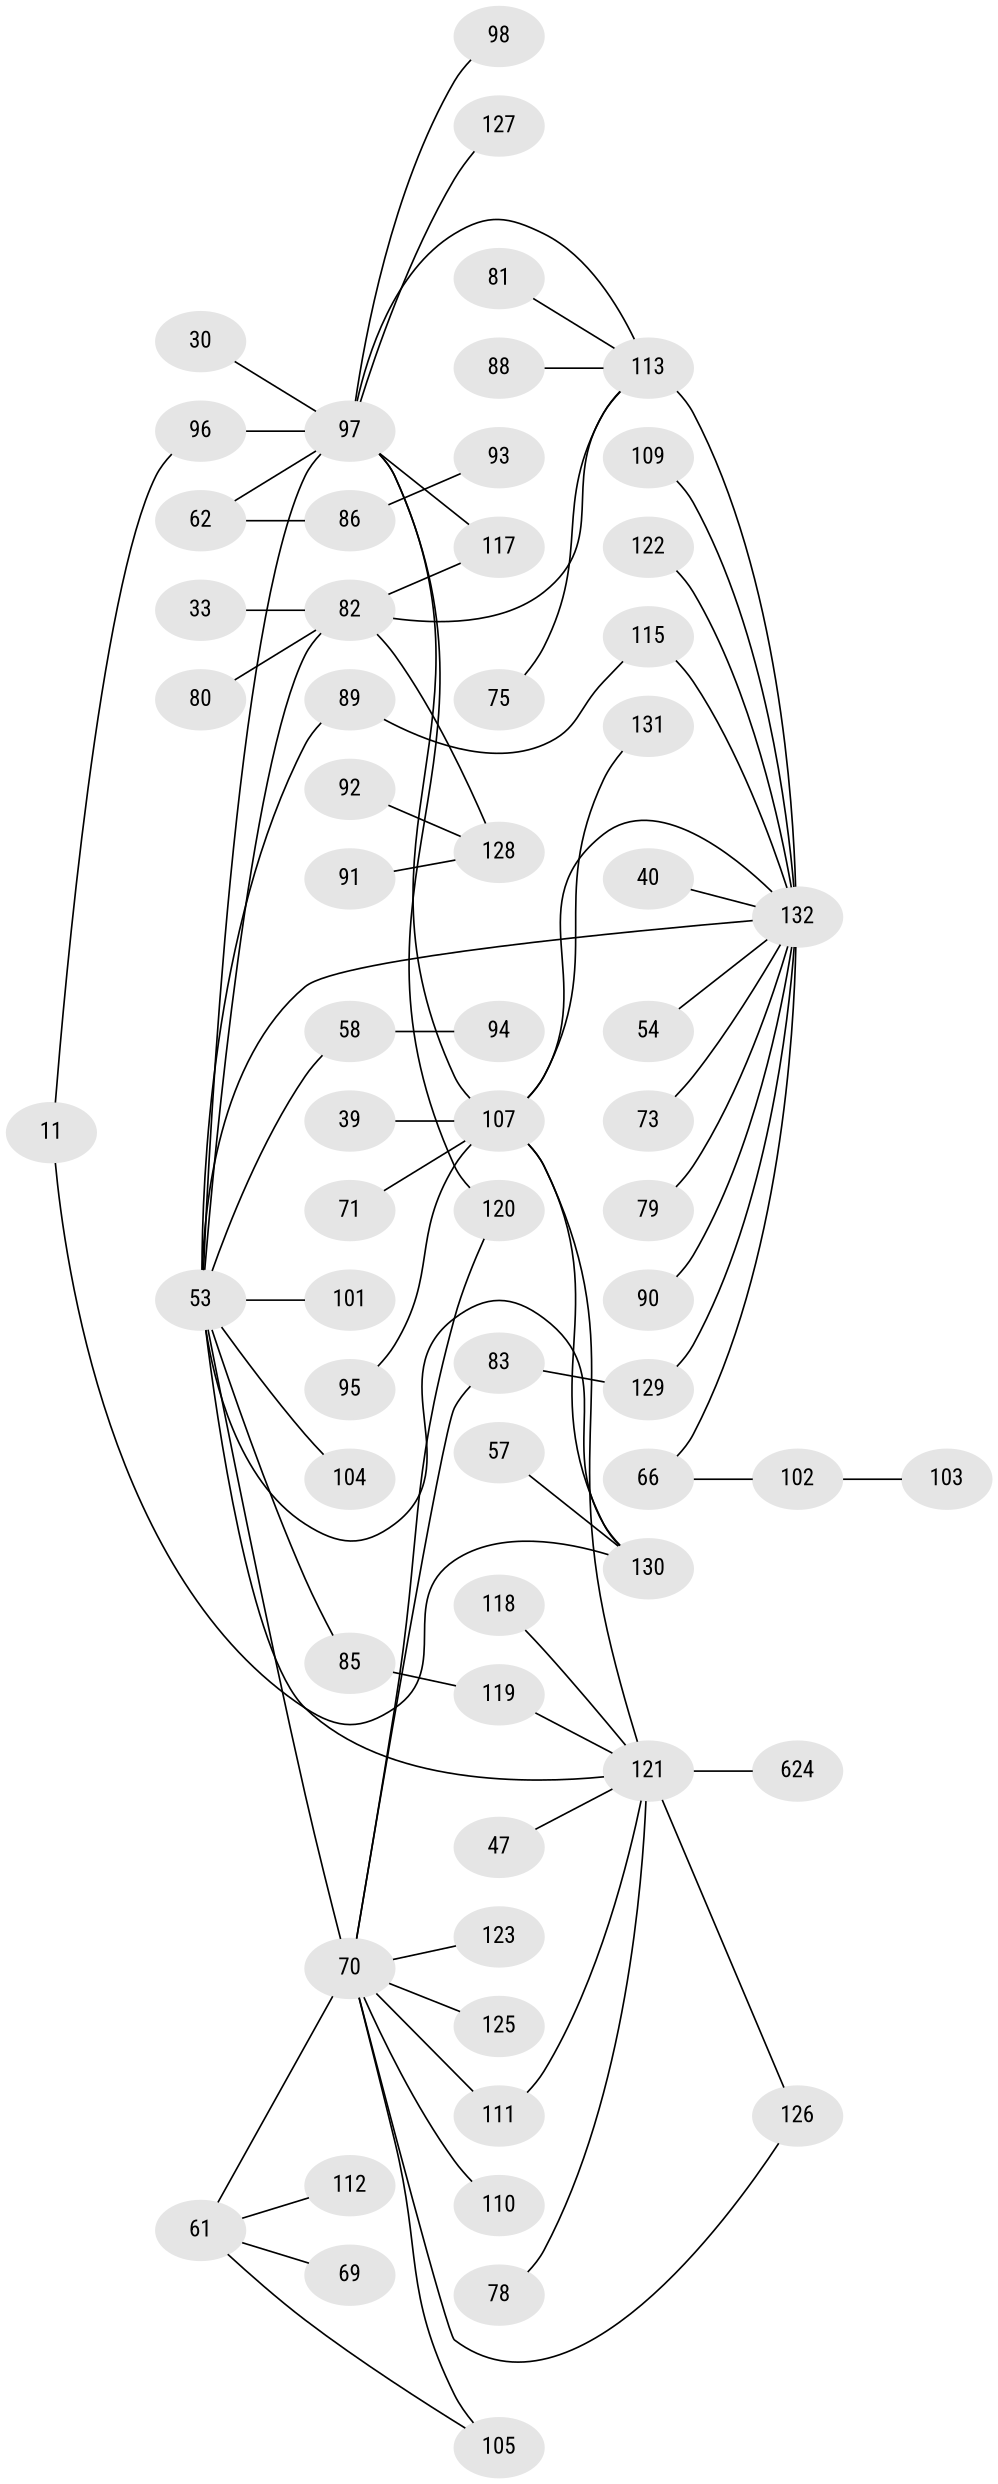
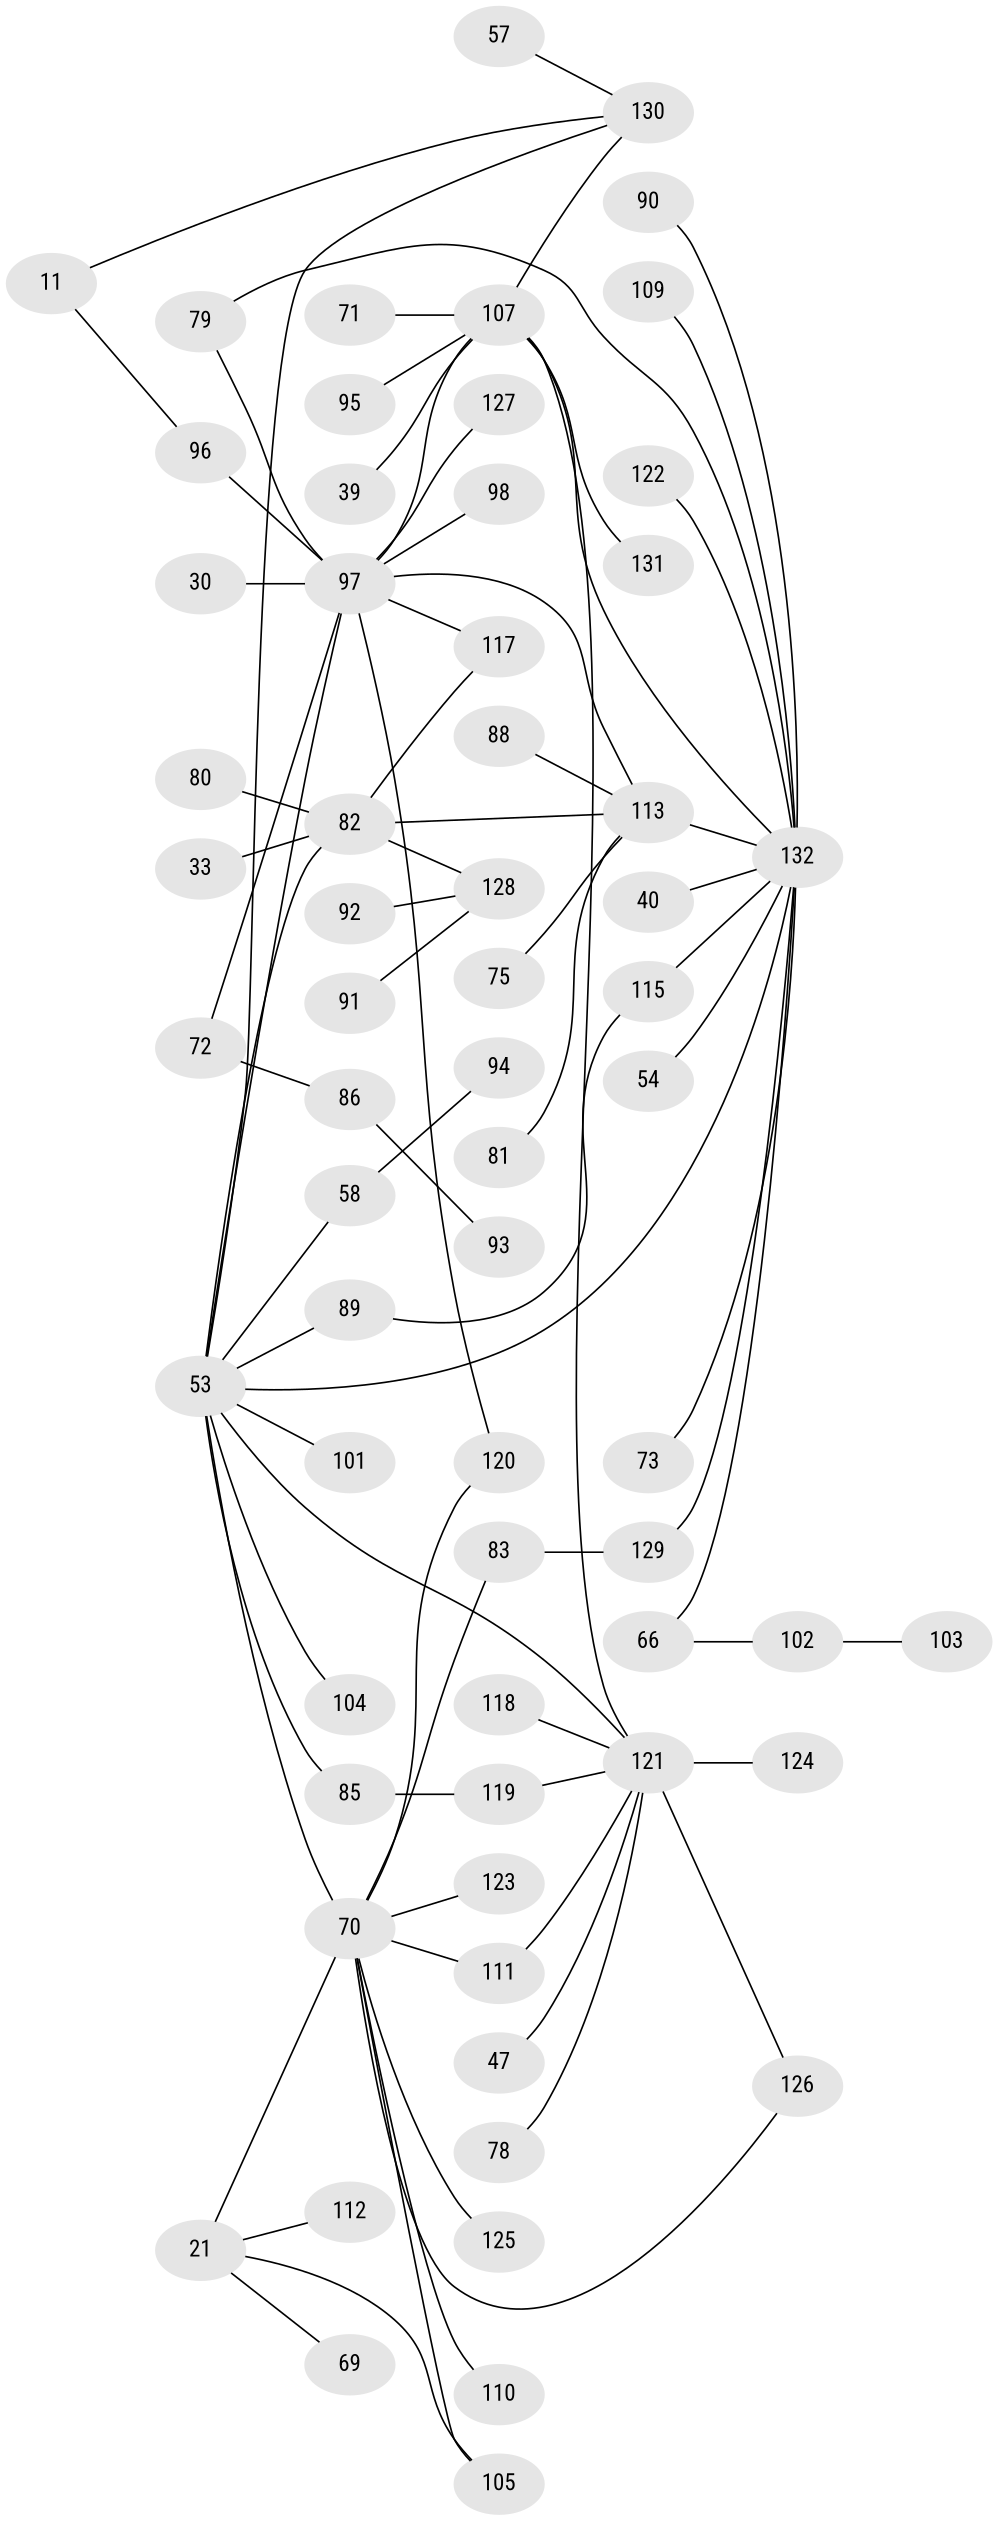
edge "79" -- "97": added
node "62": label "62" -> "72"
node "624": label "624" -> "124"
node "61": label "61" -> "21"
